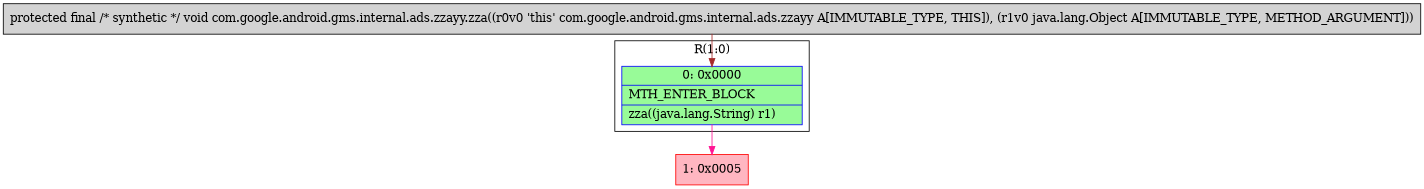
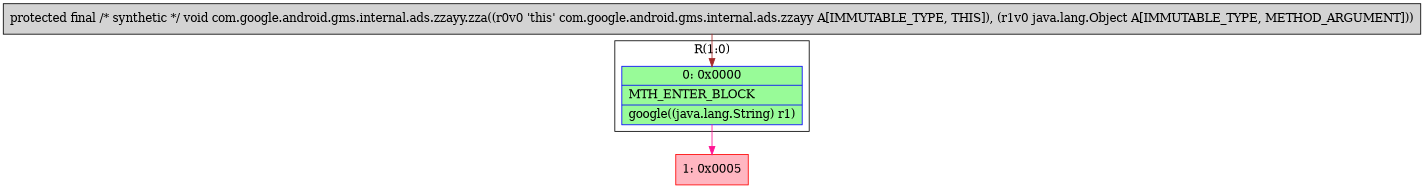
node "0: 0x0000": text "zza((java.lang.String) r1)" -> "google((java.lang.String) r1)"
